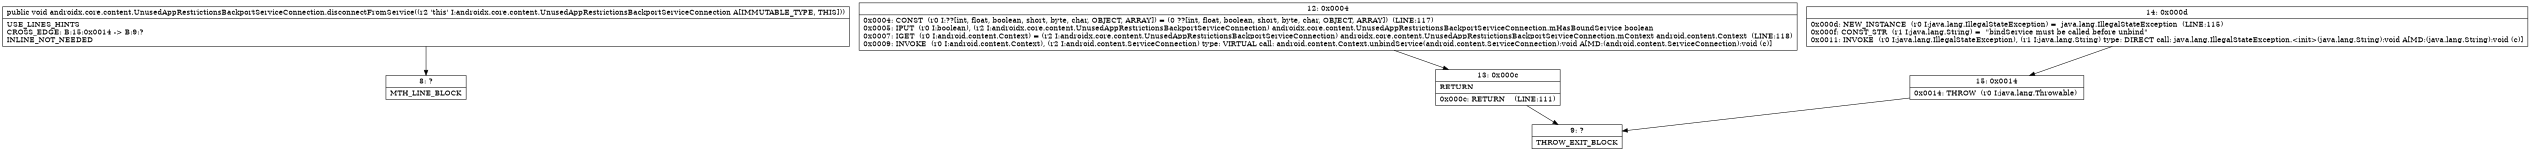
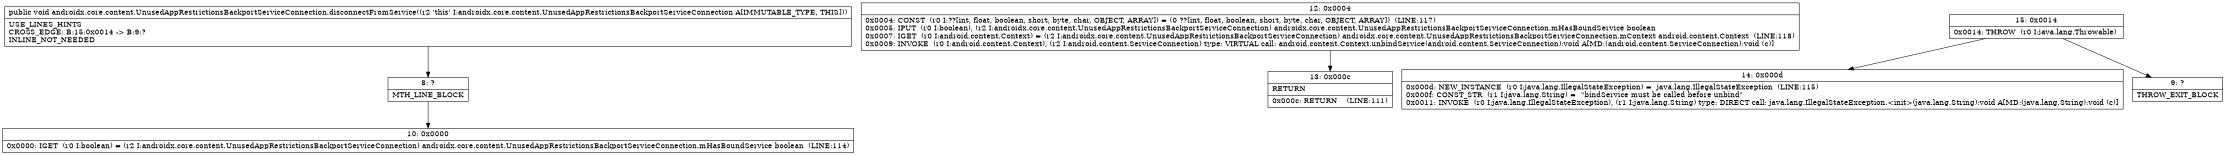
edge "14: 0x000d" -> "15: 0x0014": reversed
edge "13: 0x000c" -> "9: ?": removed
node "10: 0x0000": added
